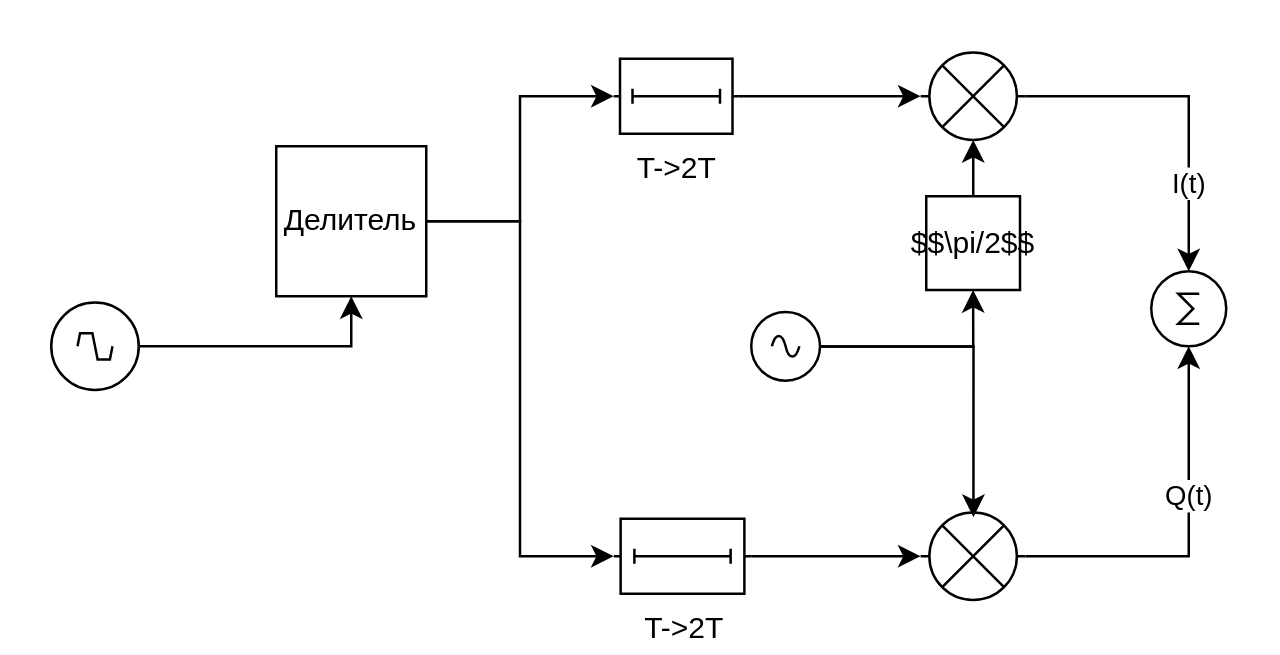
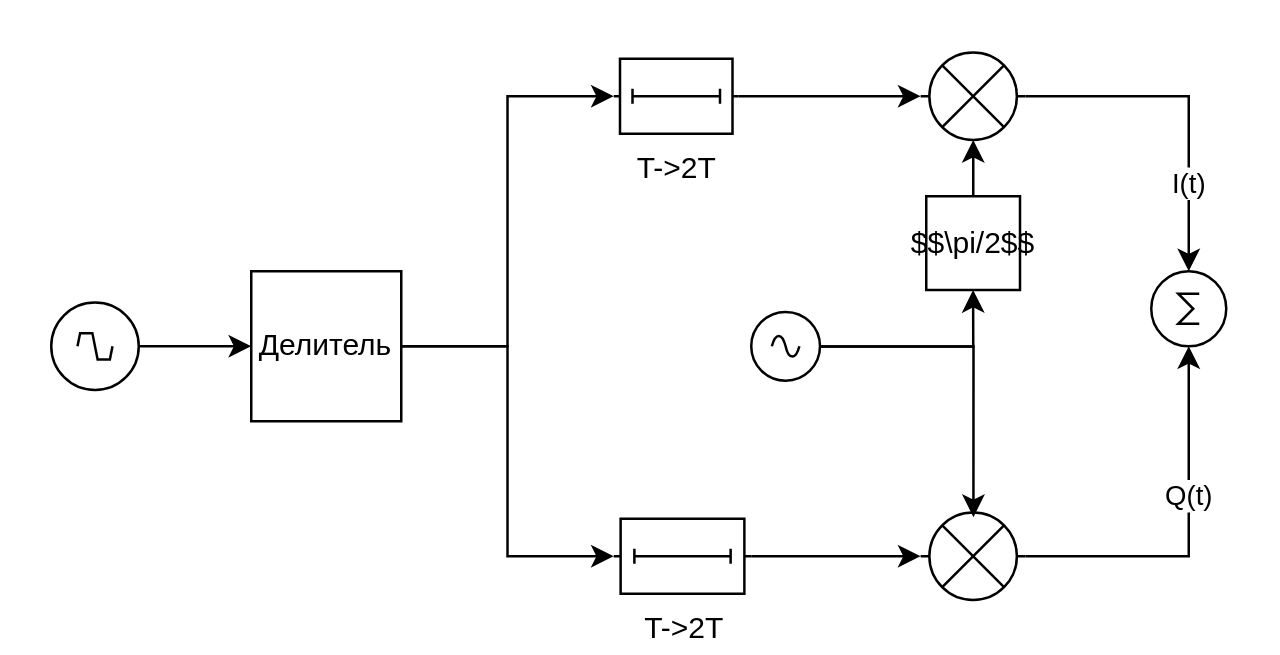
node "Делитель": moved (351, 221) -> (326, 346)
